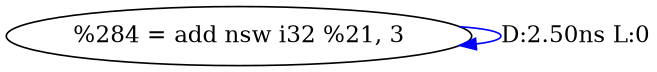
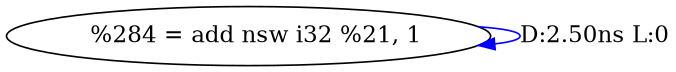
node "%284 = add nsw i32 %21, 3": label "%284 = add nsw i32 %21, 3" -> "%284 = add nsw i32 %21, 1"
